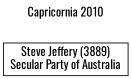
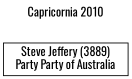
node "Steve Jeffery (3889) Secular Party of Australia": label "Steve Jeffery (3889) Secular Party of Australia" -> "Steve Jeffery (3889) Party Party of Australia"
